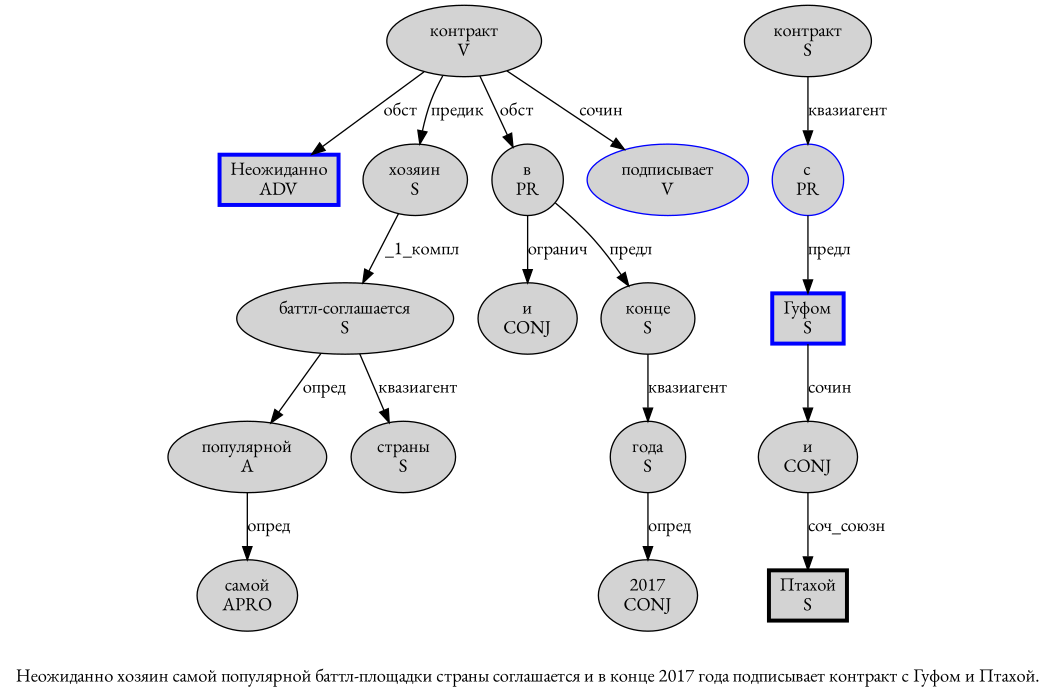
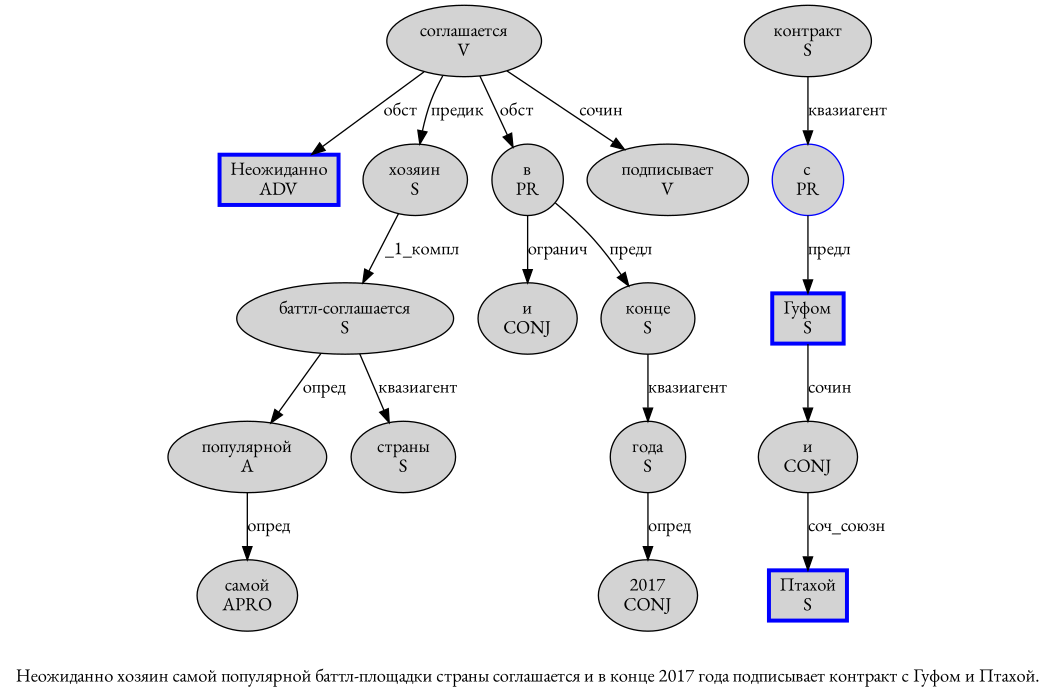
node "контракт V": label "контракт V" -> "соглашается V"
node "подписывает V": color blue -> black
node "Птахой S": color black -> blue
